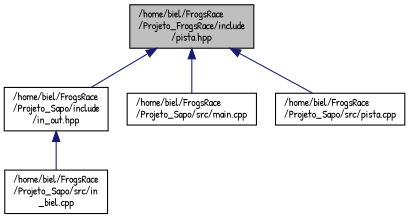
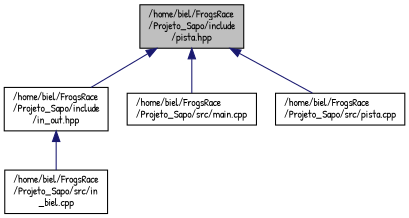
node "/home/biel/FrogsRace /Projeto_FrogsRace/include /pista.hpp": label "/home/biel/FrogsRace /Projeto_FrogsRace/include /pista.hpp" -> "/home/biel/FrogsRace /Projeto_Sapo/include /pista.hpp"
